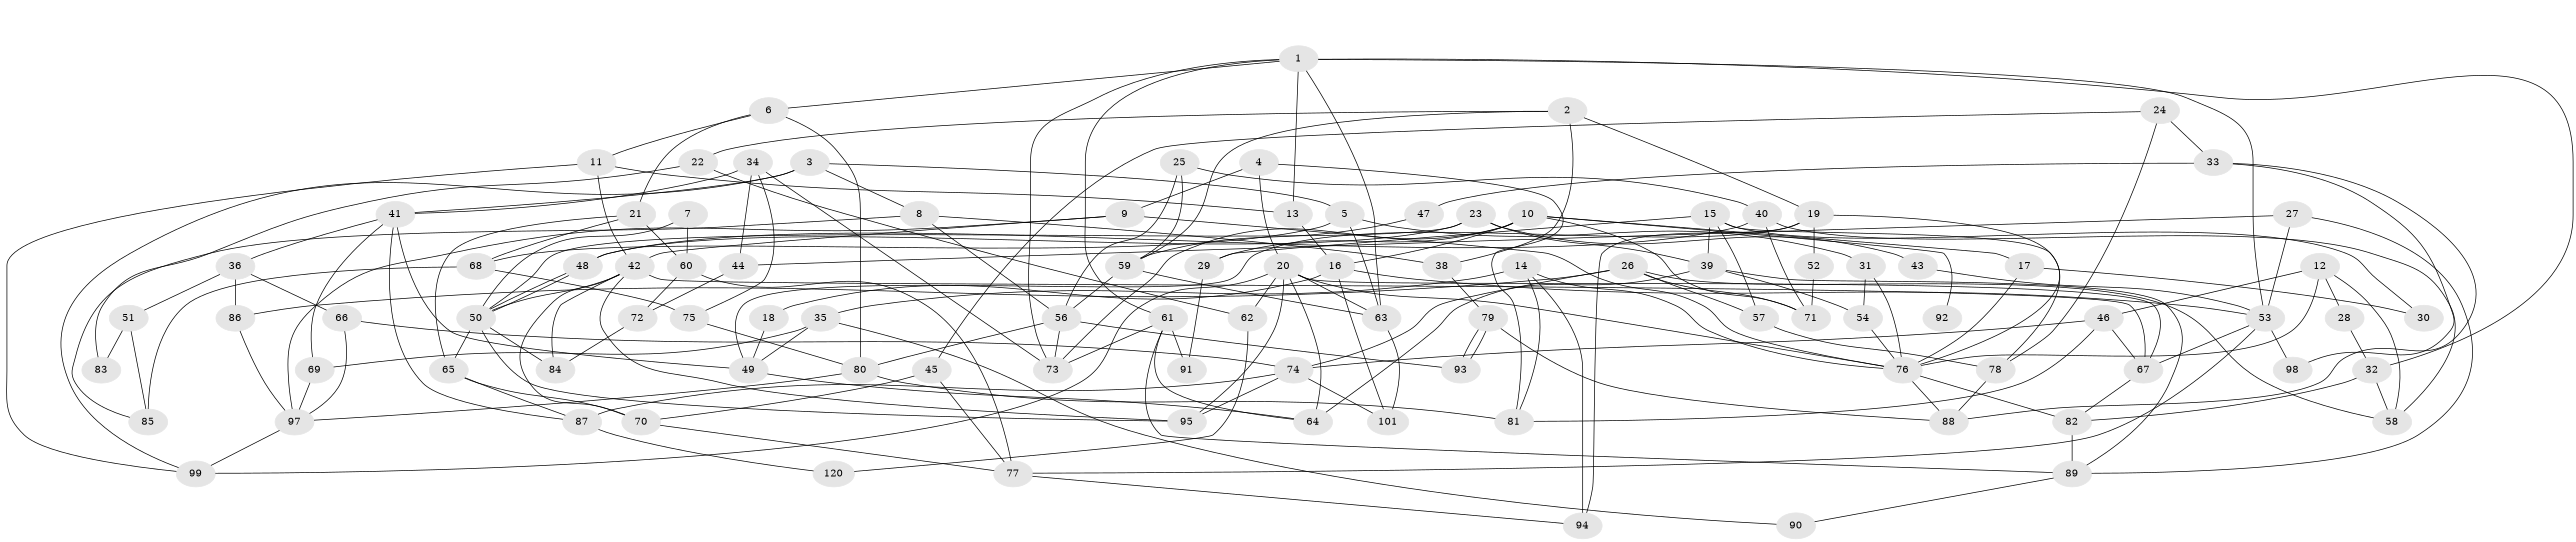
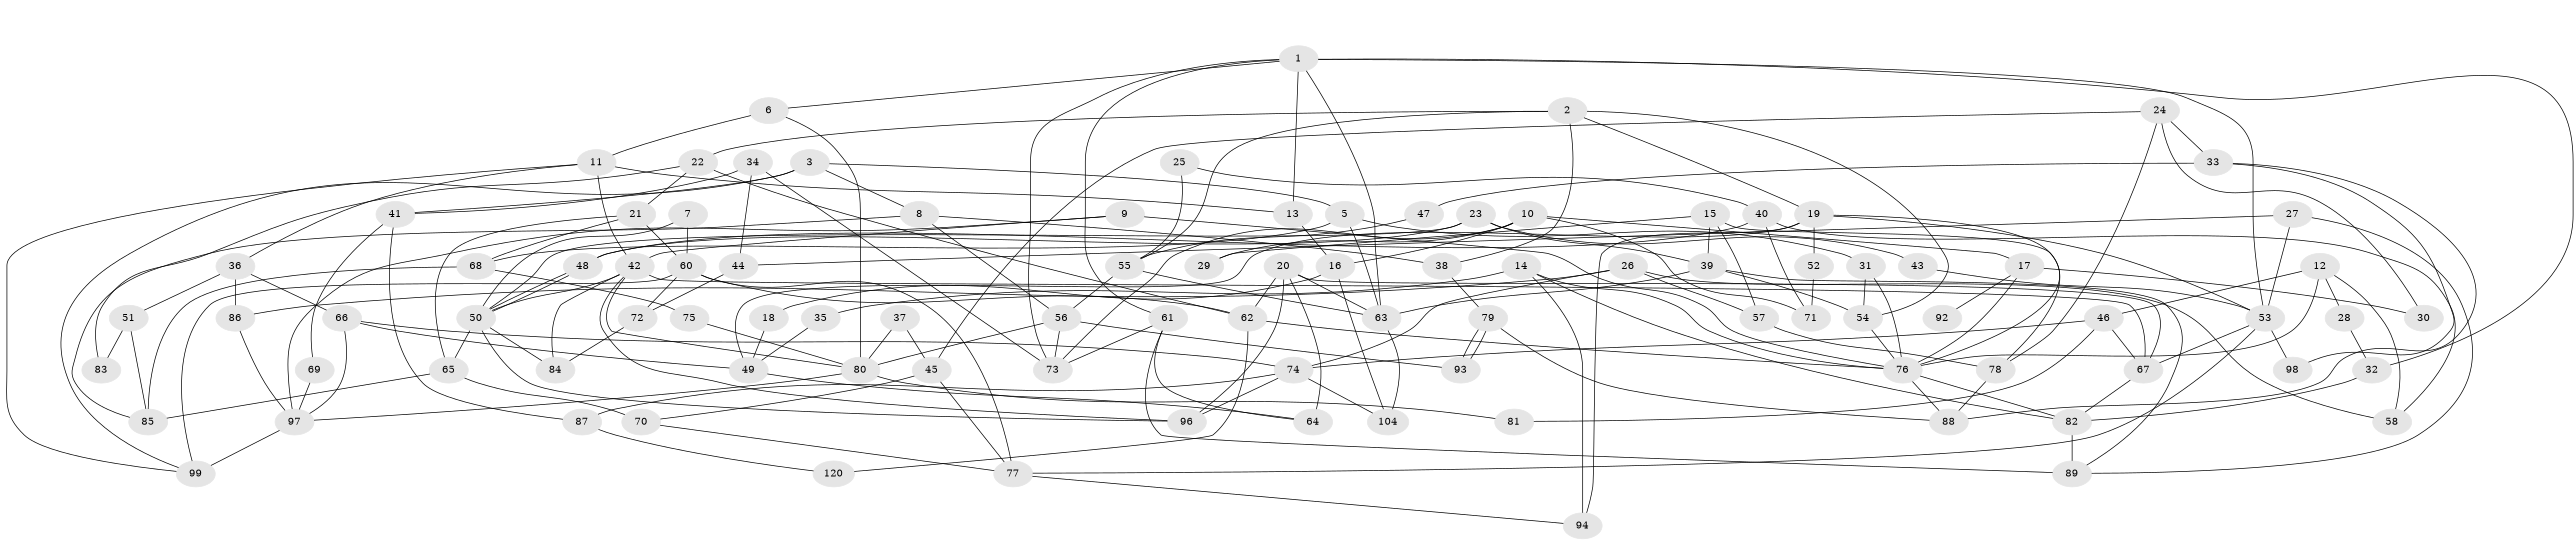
edge "6" -- "21": now "22" -- "21"
edge "2" -- "54": added
node "4": removed
edge "25" -- "56": removed
edge "41" -- "36": now "11" -- "36"
edge "15" -- "30": now "24" -- "30"
edge "10" -- "92": now "17" -- "92"
edge "34" -- "75": removed
node "59": label "59" -> "55"
edge "26" -- "71": removed
edge "16" -- "53": now "19" -- "53"
edge "60" -- "62": added
edge "39" -- "64": now "39" -- "63"
node "37": added
edge "20" -- "76": now "62" -- "76"
edge "14" -- "81": now "14" -- "82"
edge "41" -- "49": now "66" -- "49"
edge "35" -- "69": removed
edge "42" -- "70": now "42" -- "80"
node "91": removed
edge "32" -- "58": removed
edge "65" -- "87": now "65" -- "85"
node "95": label "95" -> "96"
node "101": label "101" -> "104"
edge "20" -- "99": now "60" -- "99"
node "90": removed
